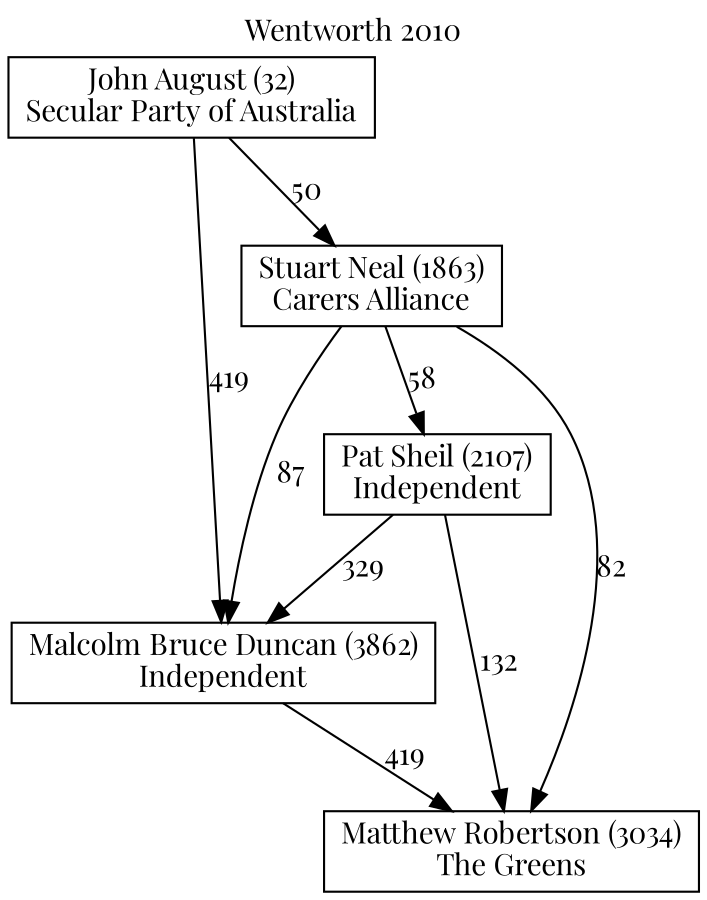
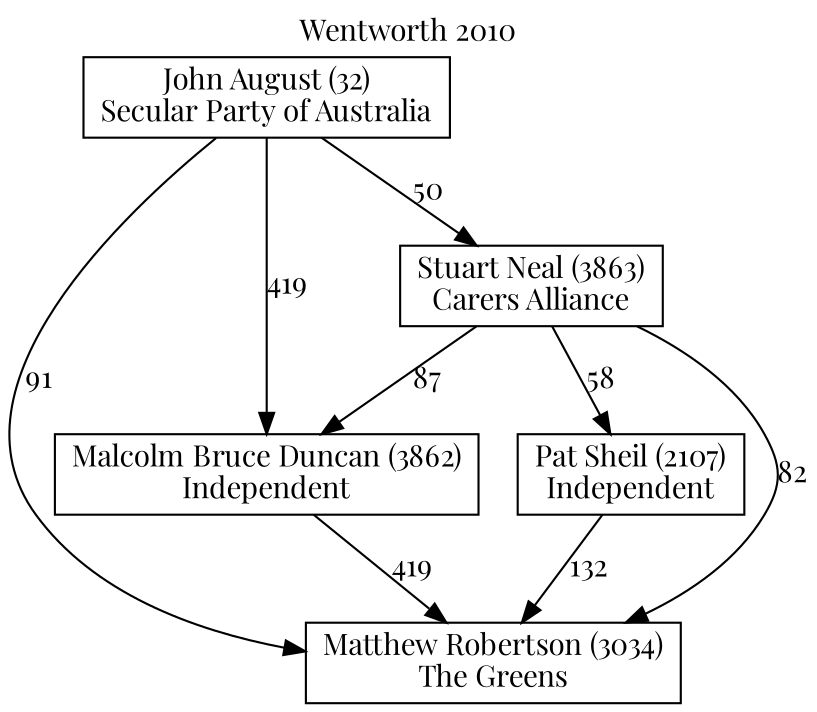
node "Stuart Neal (1863) Carers Alliance": label "Stuart Neal (1863) Carers Alliance" -> "Stuart Neal (3863) Carers Alliance"
edge "John August (32) Secular Party of Australia" -> "Matthew Robertson (3034) The Greens": added, label "91"
edge "Pat Sheil (2107) Independent" -> "Malcolm Bruce Duncan (3862) Independent": removed, label "329"
